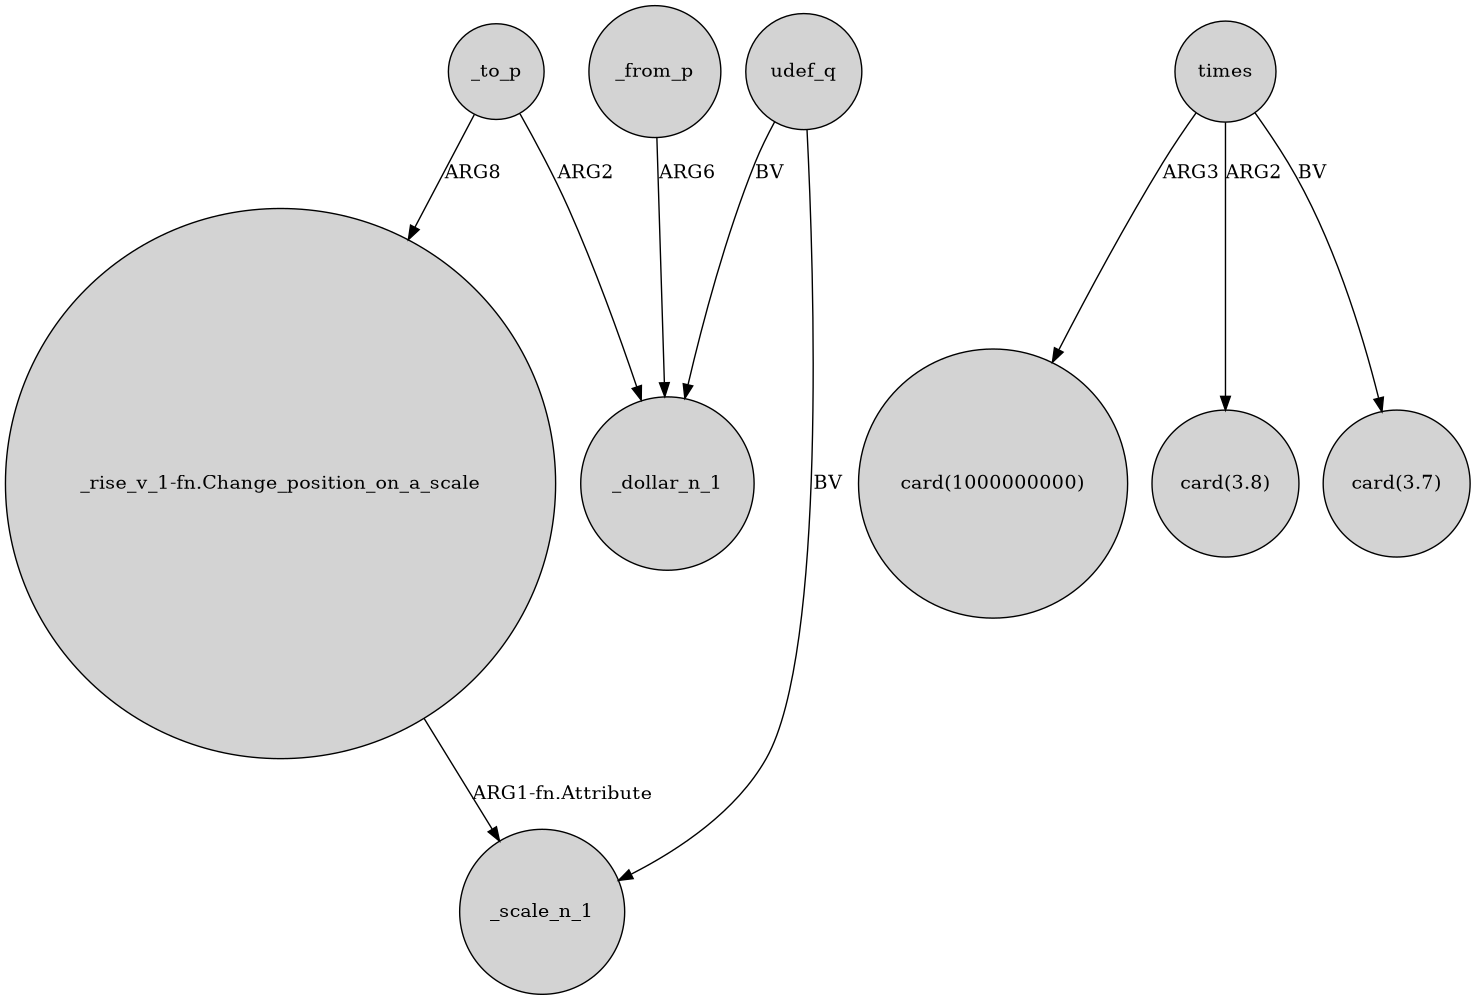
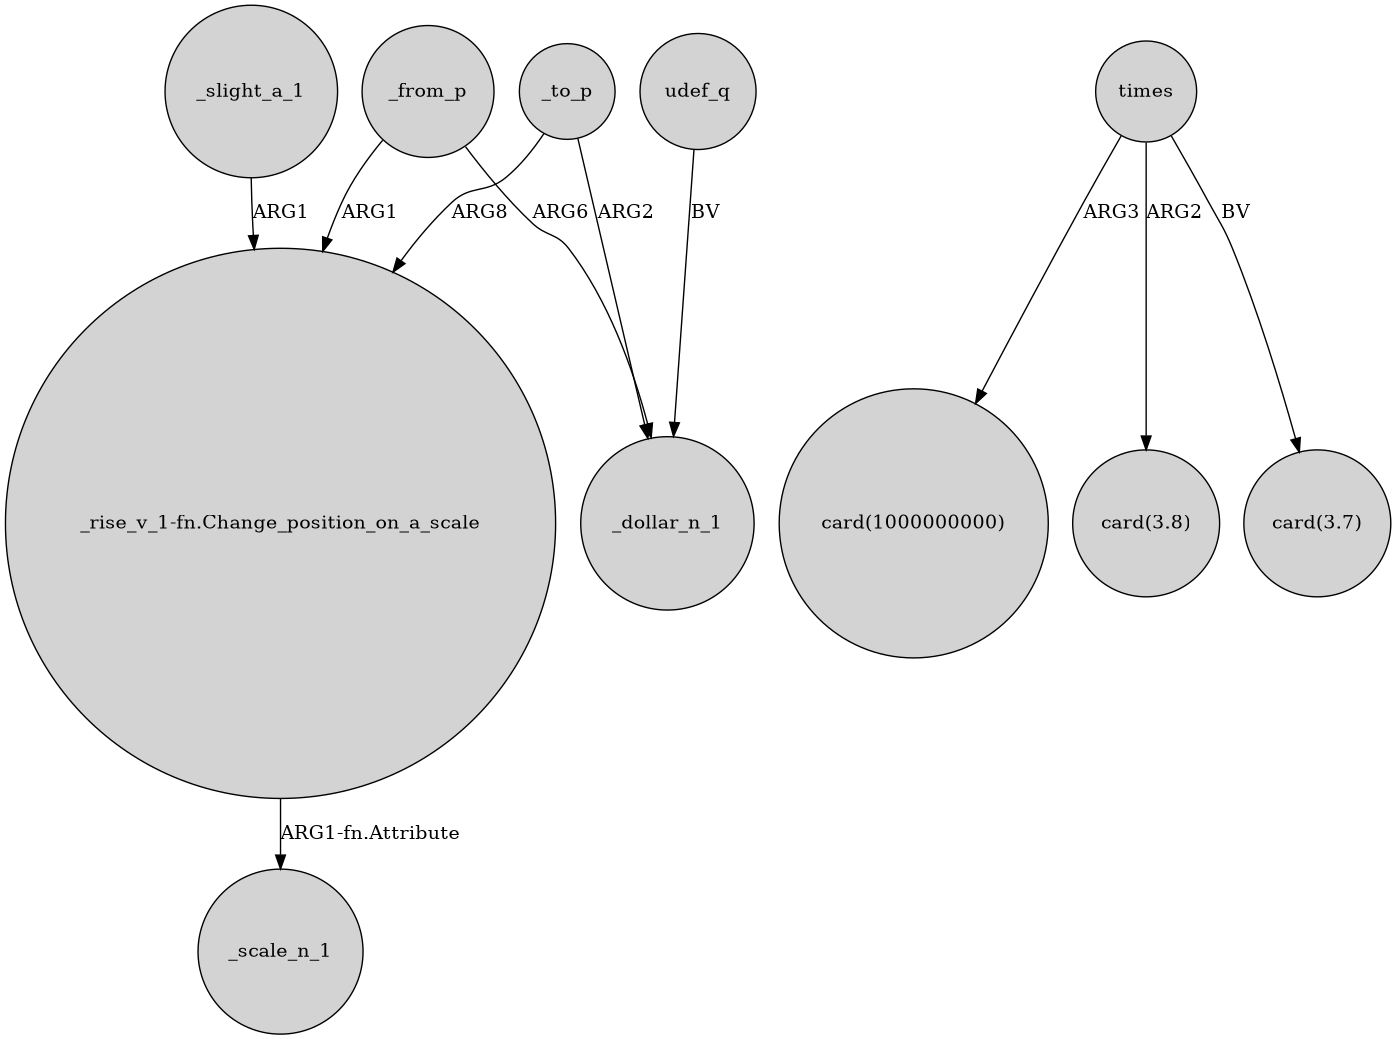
node "_slight_a_1": added
edge "_from_p" -> "_rise_v_1-fn.Change_position_on_a_scale": added, label "ARG1"
edge "udef_q" -> "_scale_n_1": removed, label "BV"
